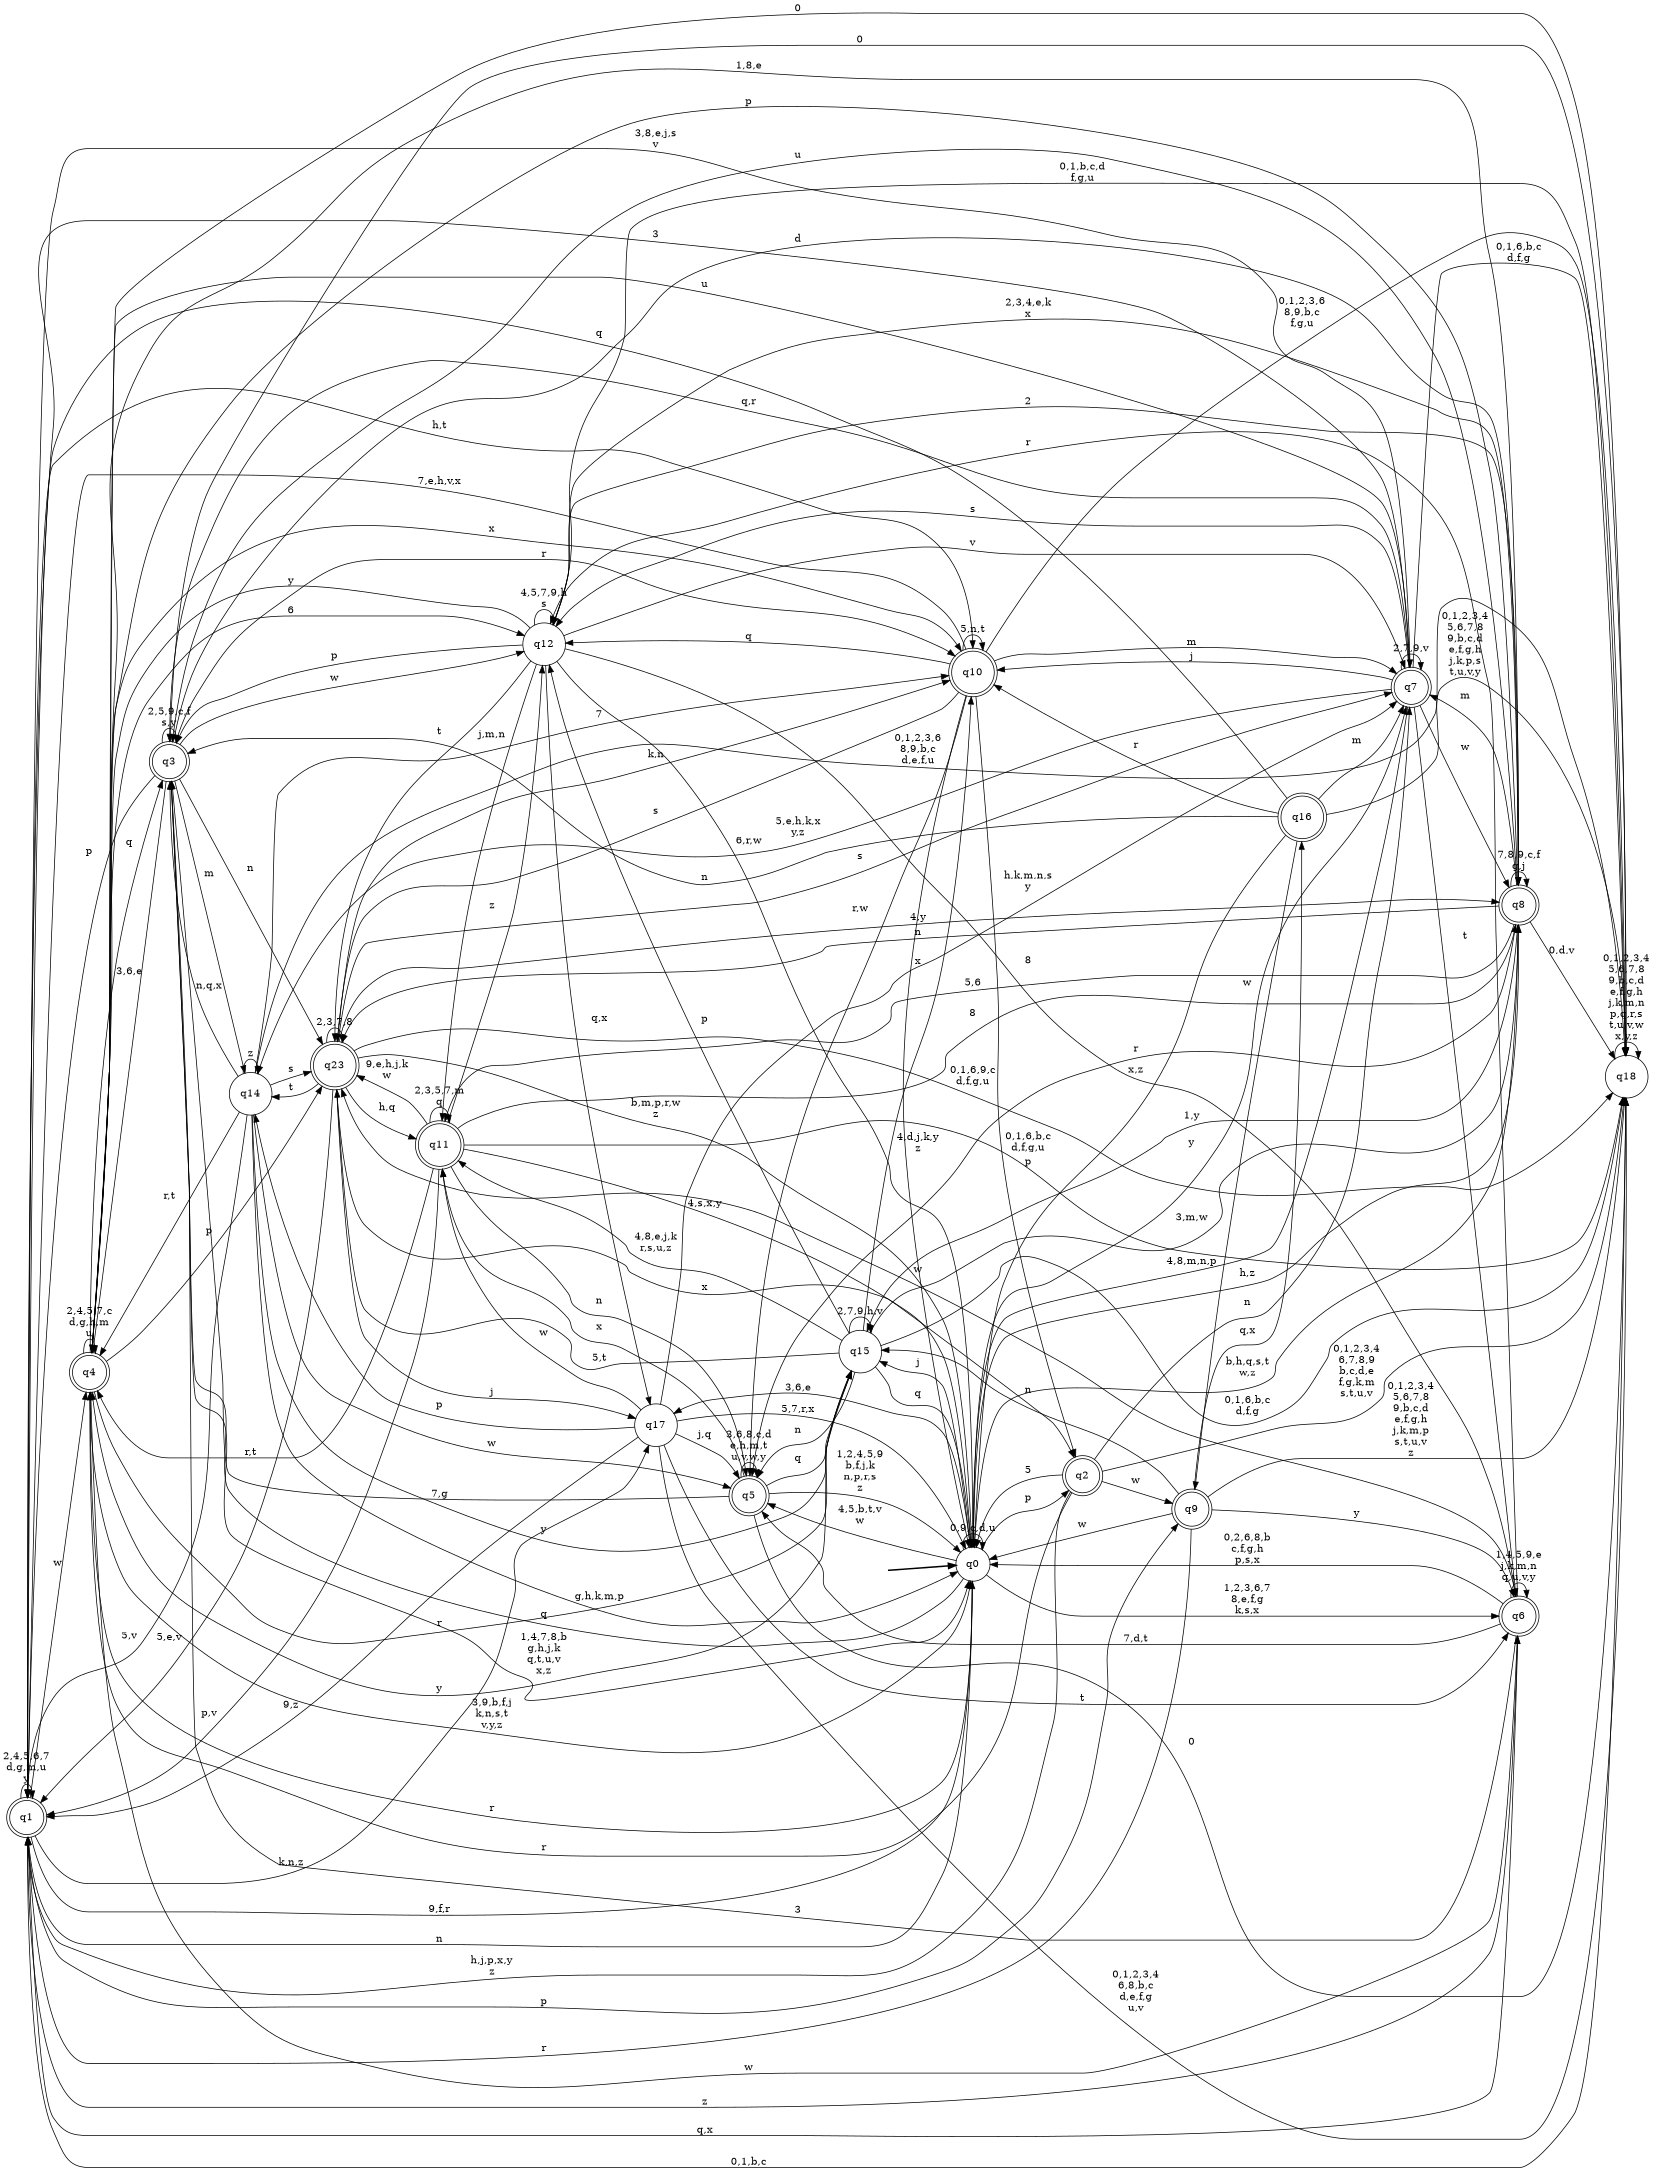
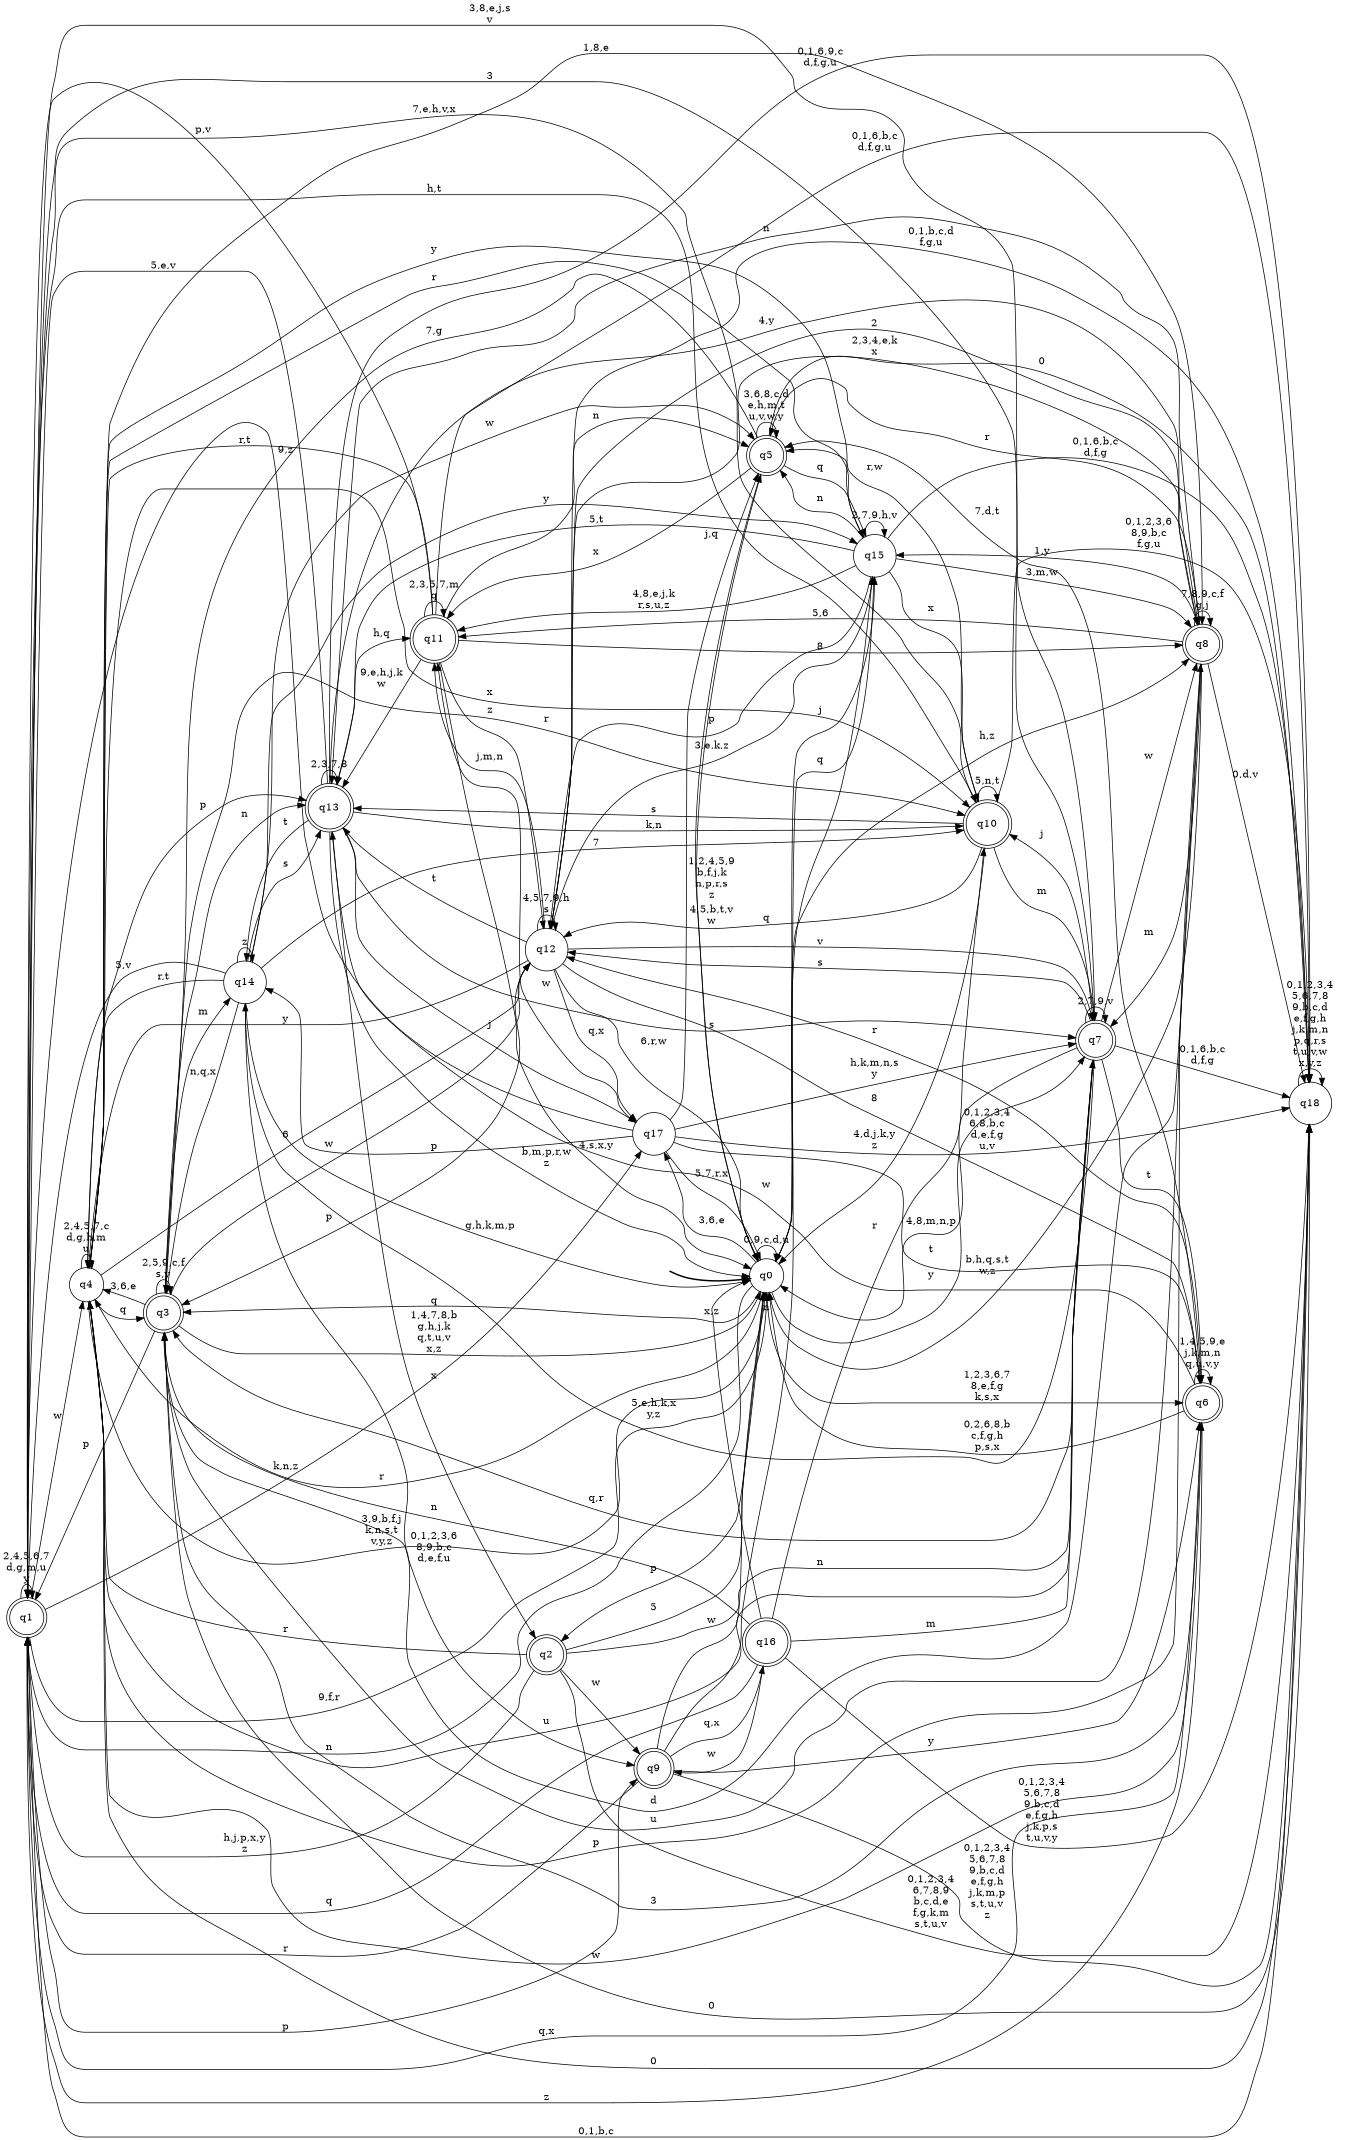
edge "q12" -> "q15": added, label "3,e,k,z"
edge "q14" -> "q18": now "q14" -> "q9"
node "q23": label "q23" -> "q13"
edge "q10" -> "q2": removed, label "p"
node "q4": shape doublecircle -> circle
